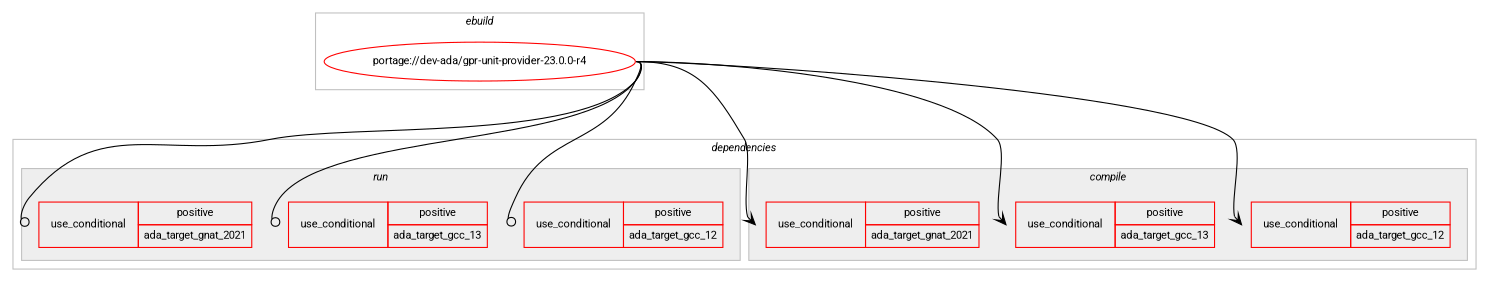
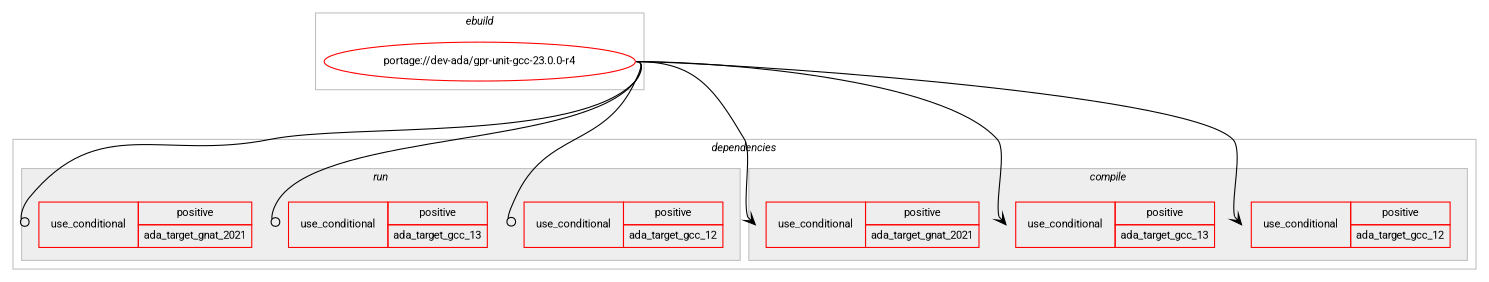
node "portage://dev-ada/gpr-unit-provider-23.0.0-r4": label "portage://dev-ada/gpr-unit-provider-23.0.0-r4" -> "portage://dev-ada/gpr-unit-gcc-23.0.0-r4"
